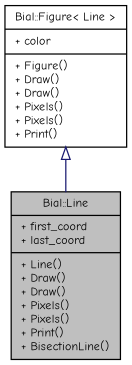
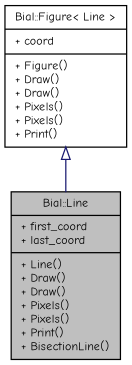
node "Bial::Figure< Line >": text "+ color" -> "+ coord"
